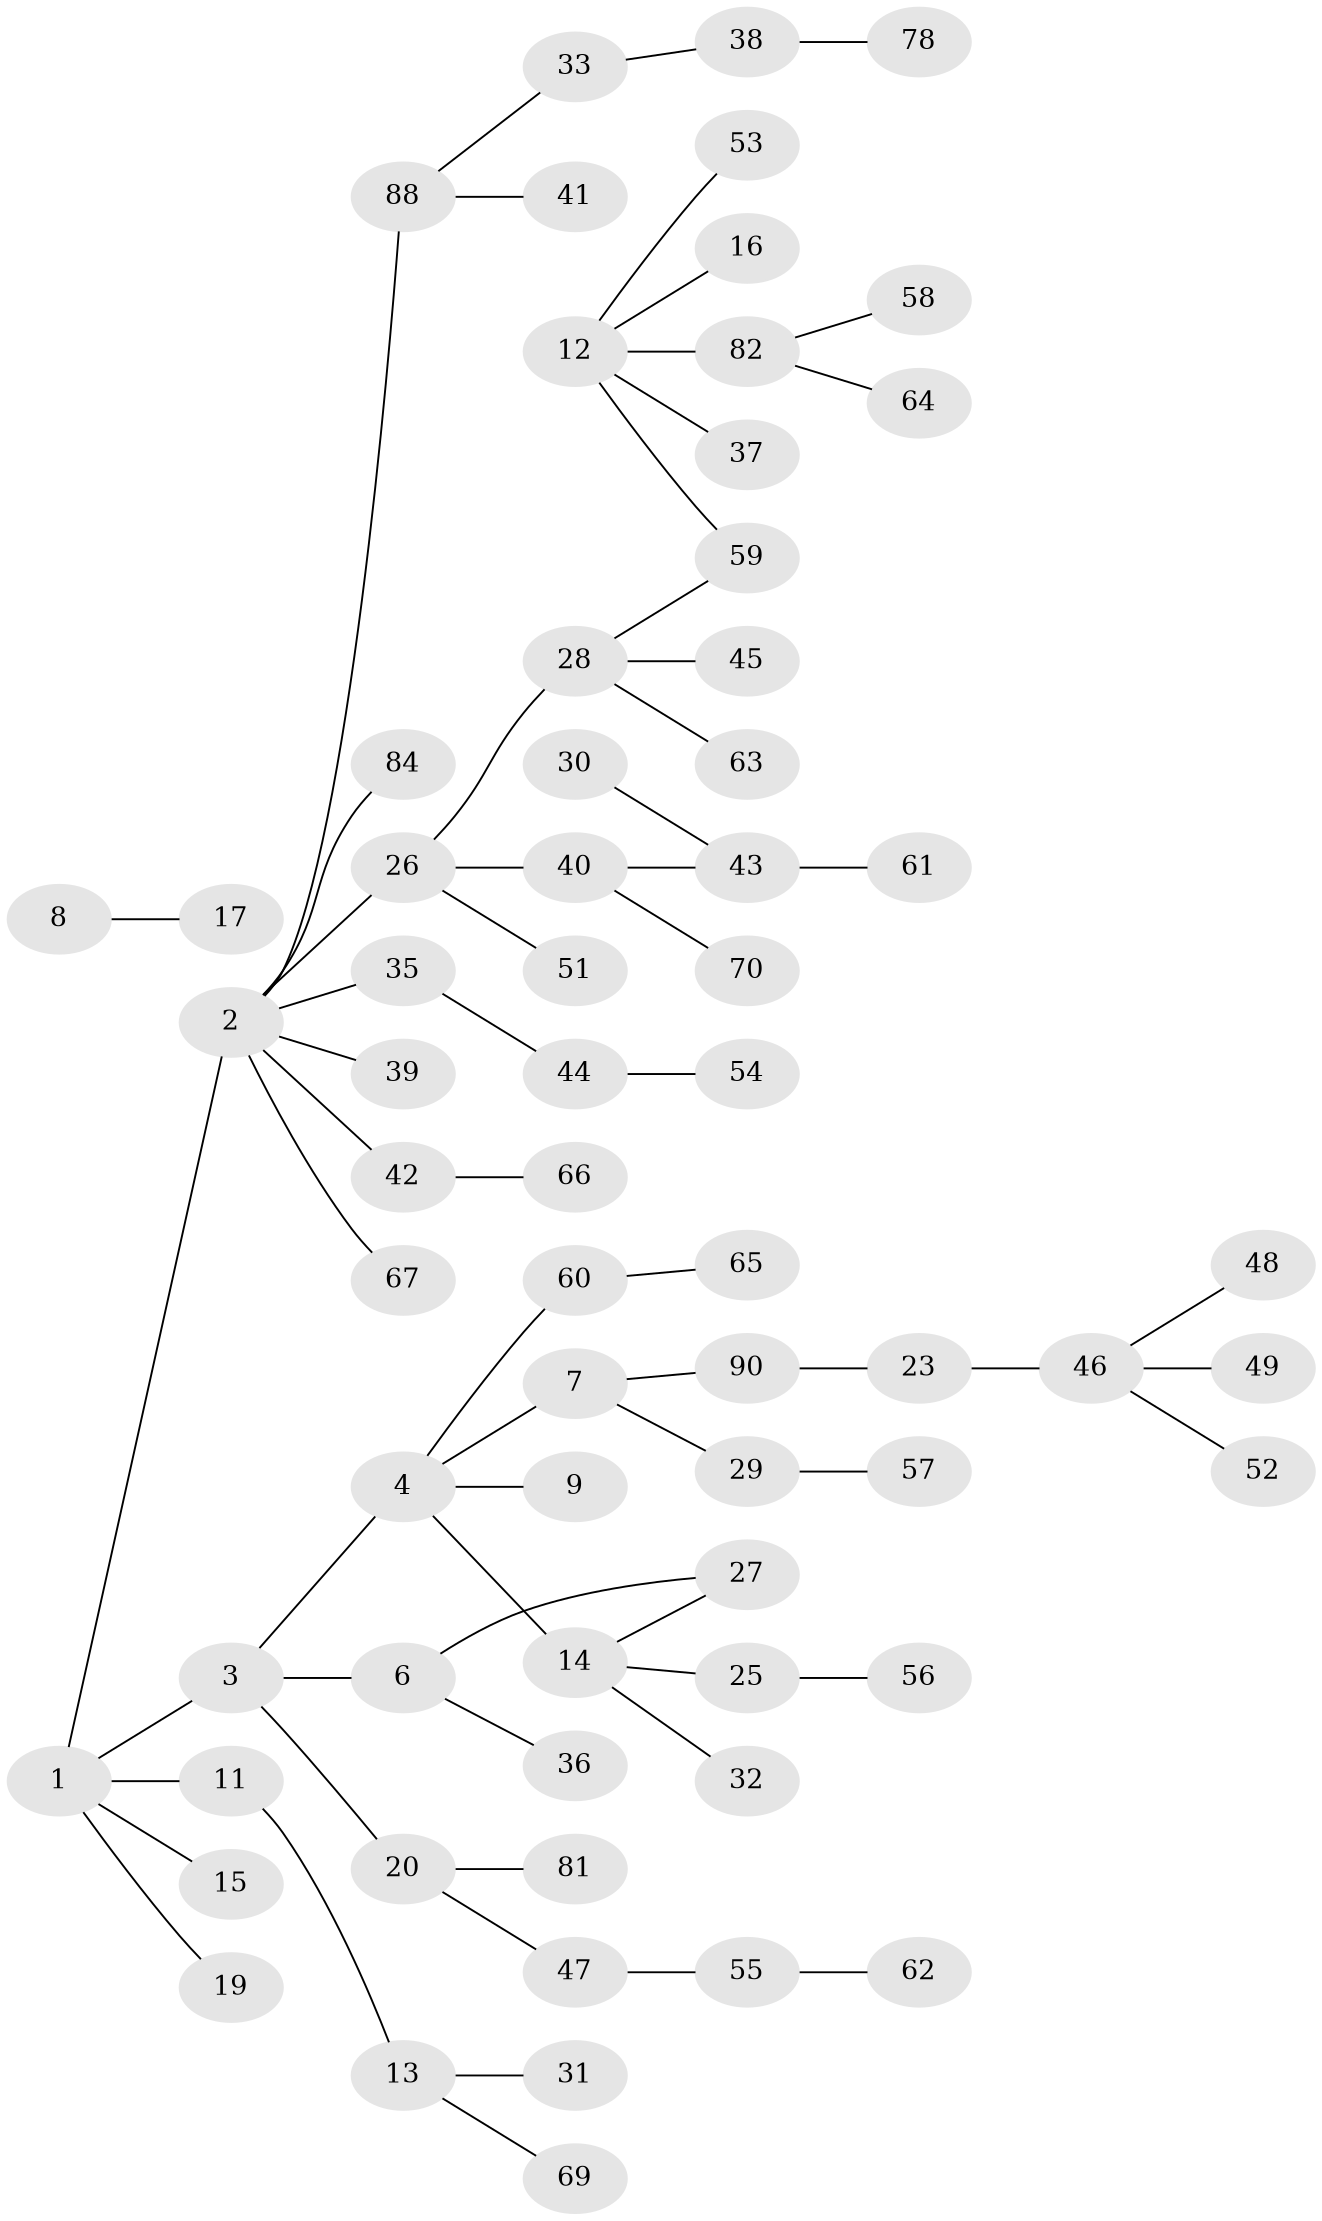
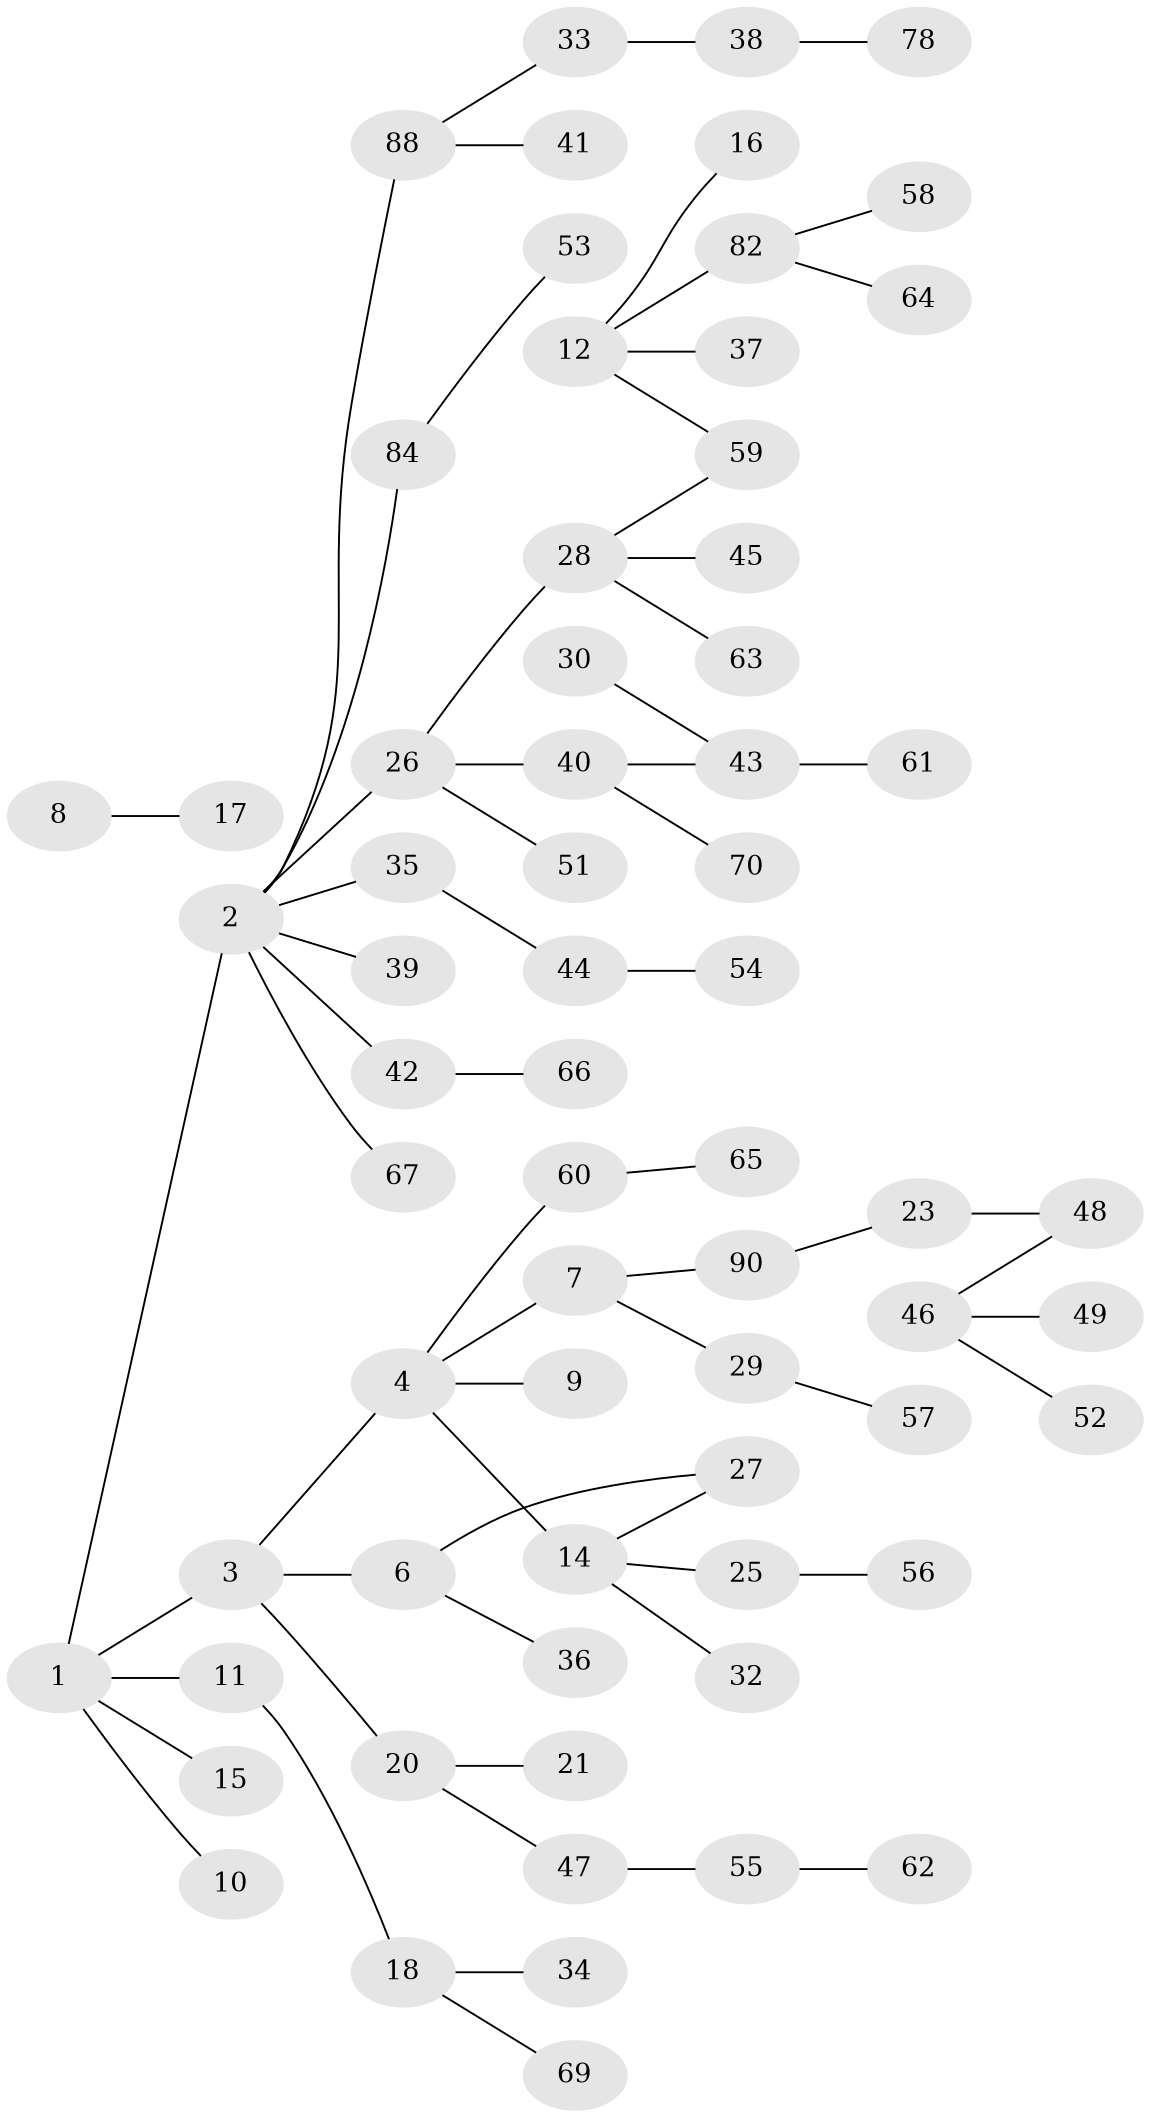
edge "53" -- "12": now "53" -- "84"
edge "23" -- "46": now "23" -- "48"
node "81": label "81" -> "21"
node "19": label "19" -> "10"
node "13": label "13" -> "18"
node "31": label "31" -> "34"
